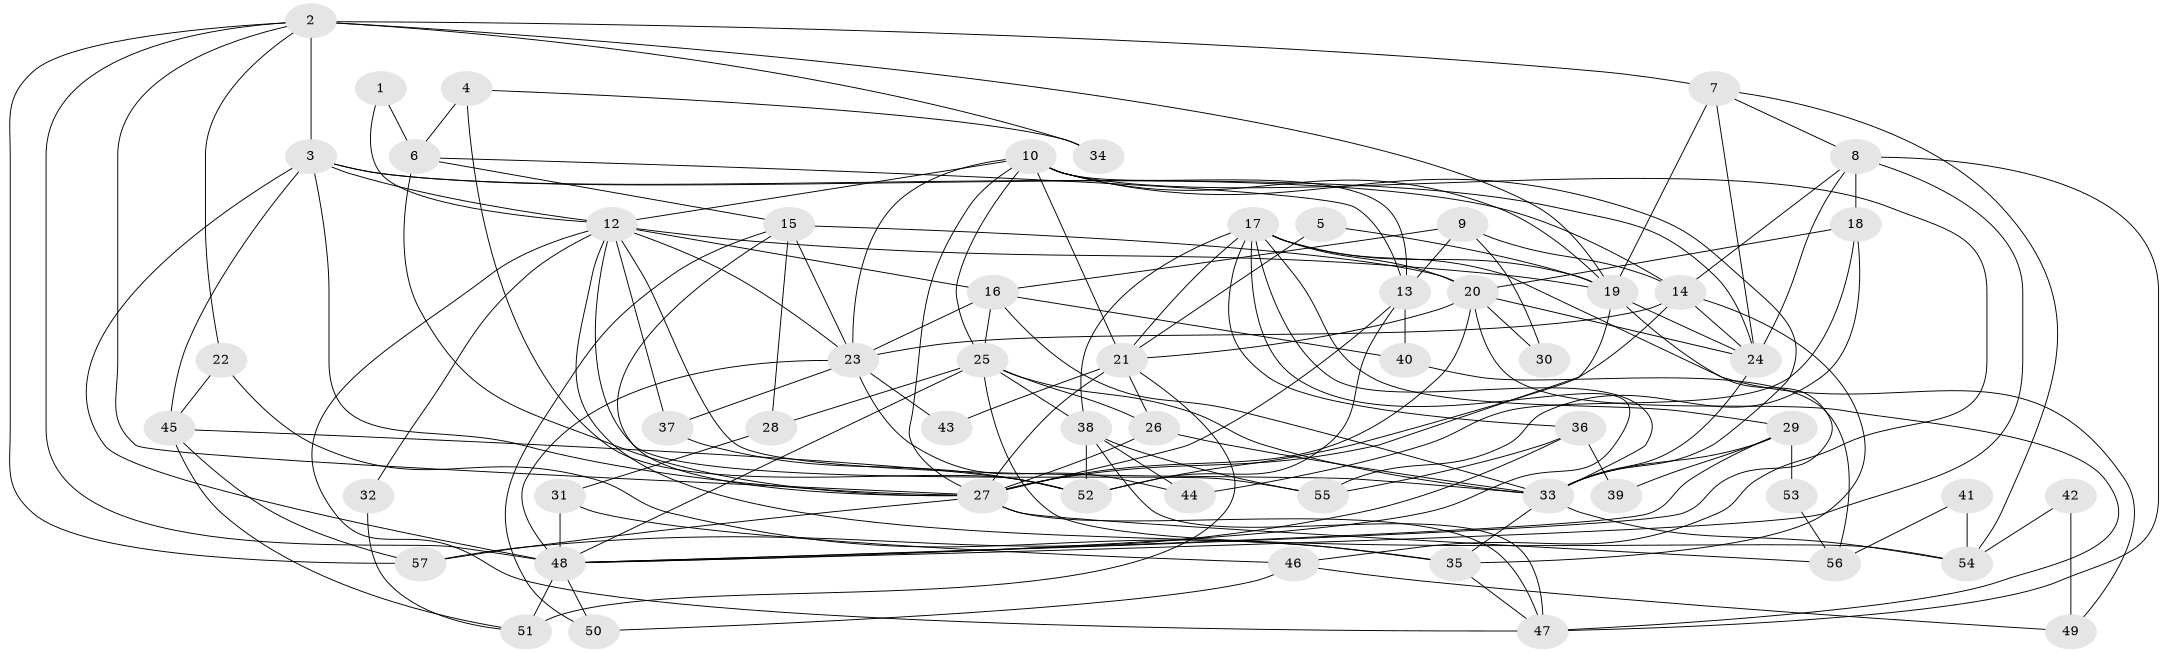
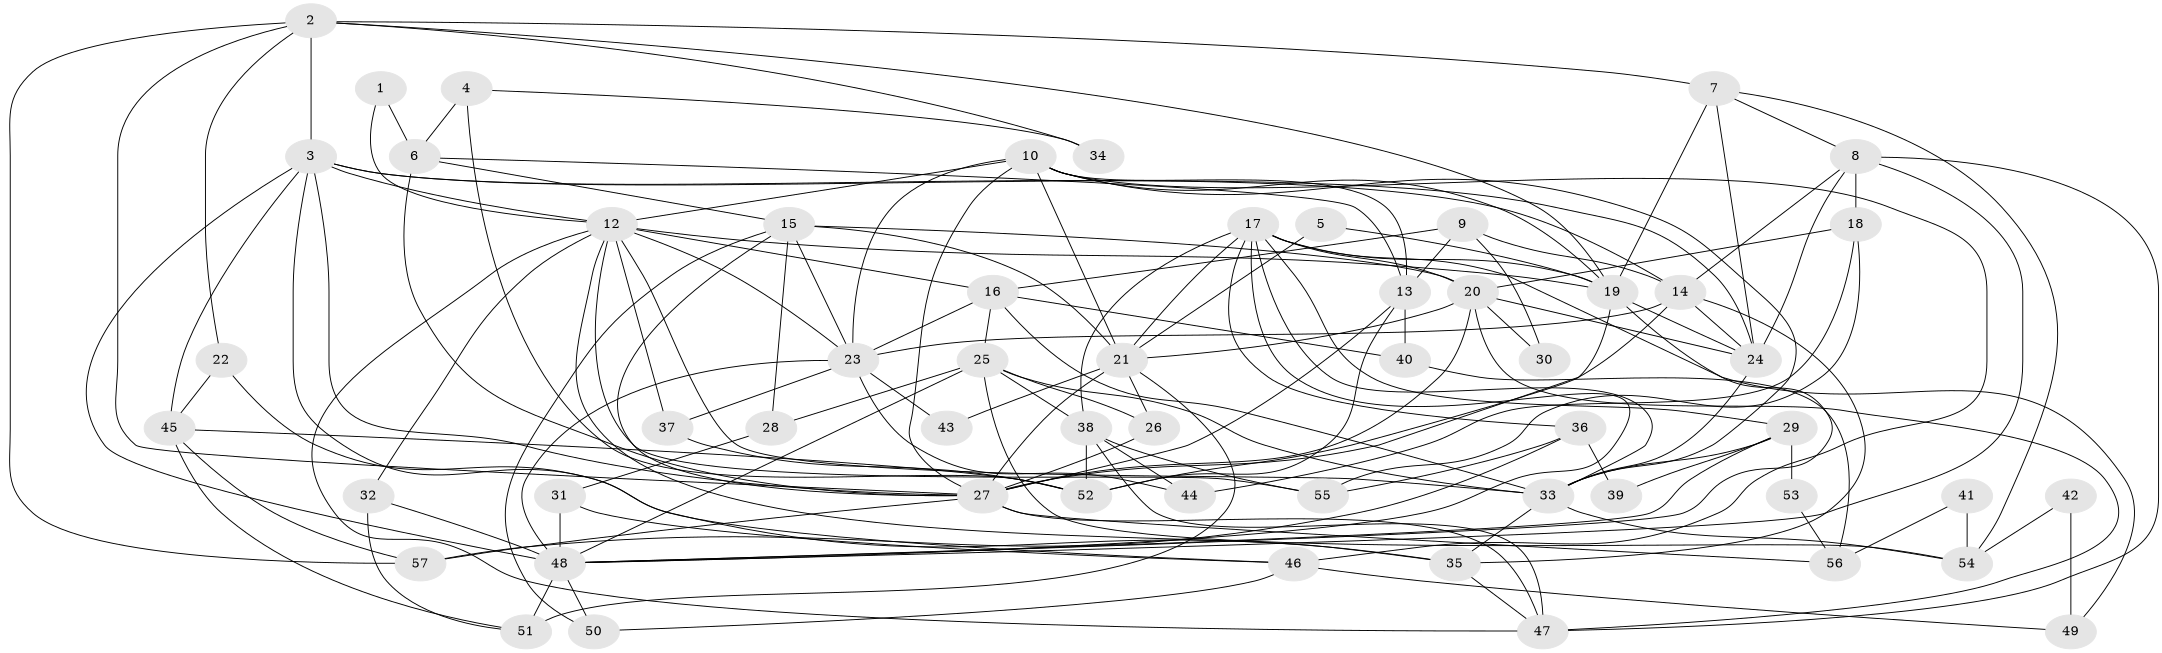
edge "10" -- "25": removed
edge "15" -- "21": added
edge "2" -- "48": now "32" -- "48"
edge "26" -- "33": removed
edge "3" -- "46": added
